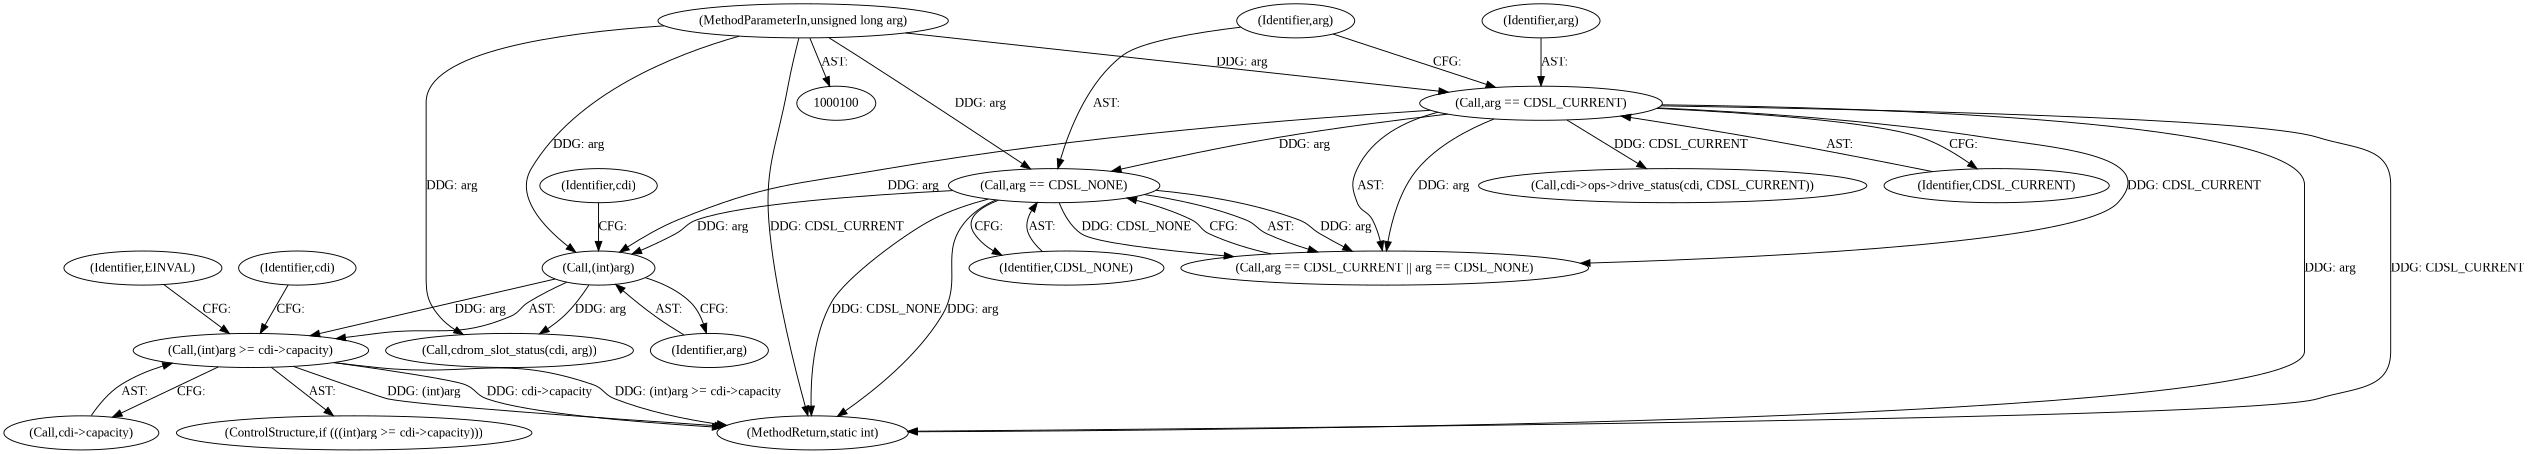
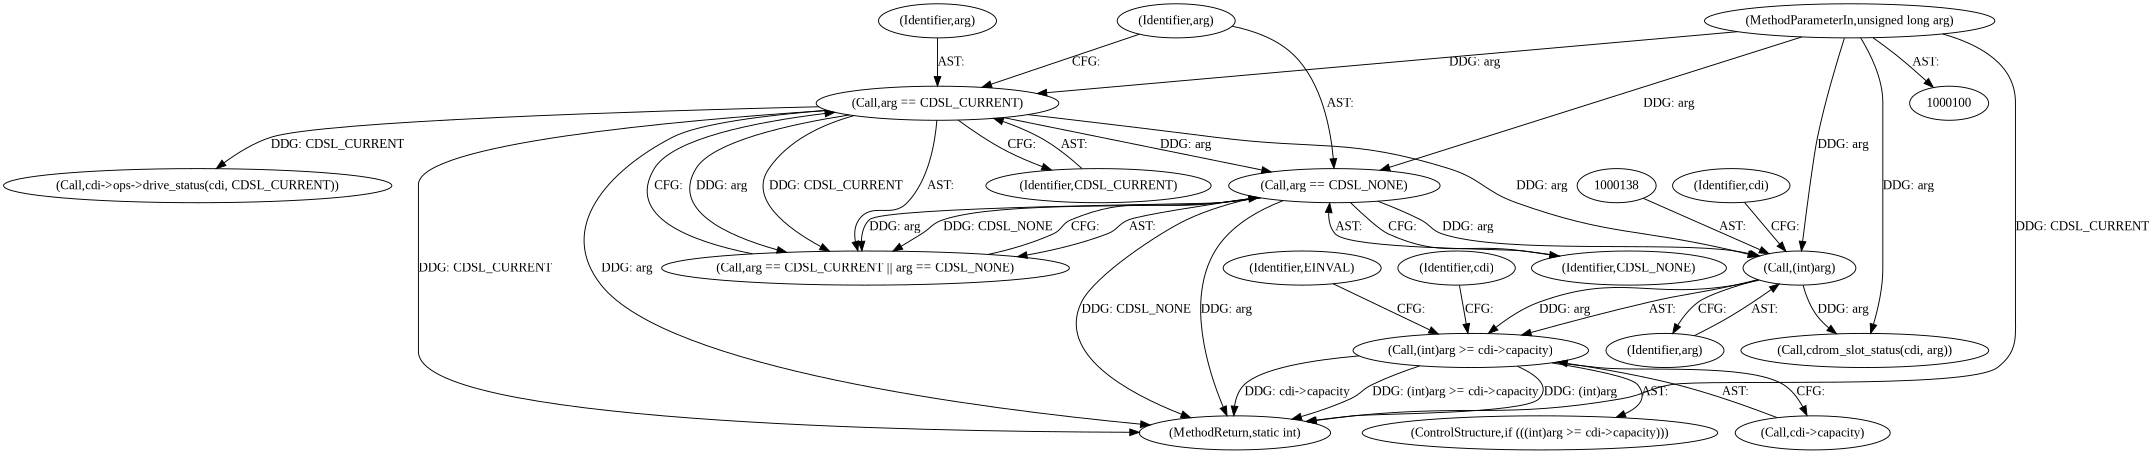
edge "(Call,arg == CDSL_CURRENT || arg == CDSL_NONE)" -> "(Call,arg == CDSL_CURRENT)": added, label "CFG:"
node "1000138": added
